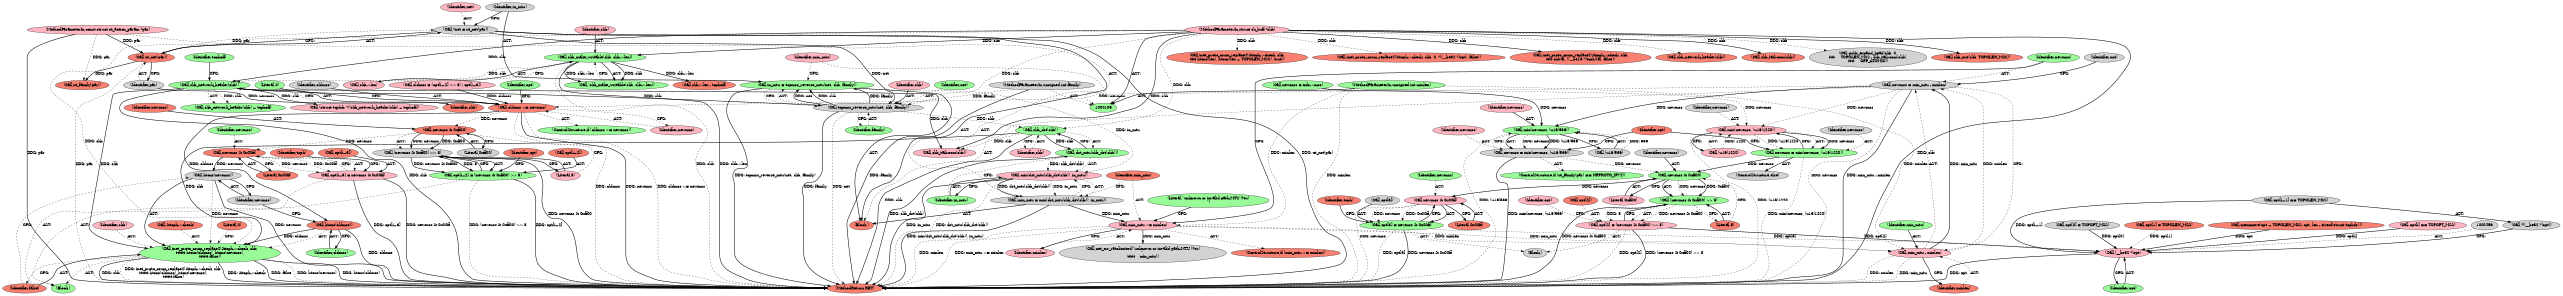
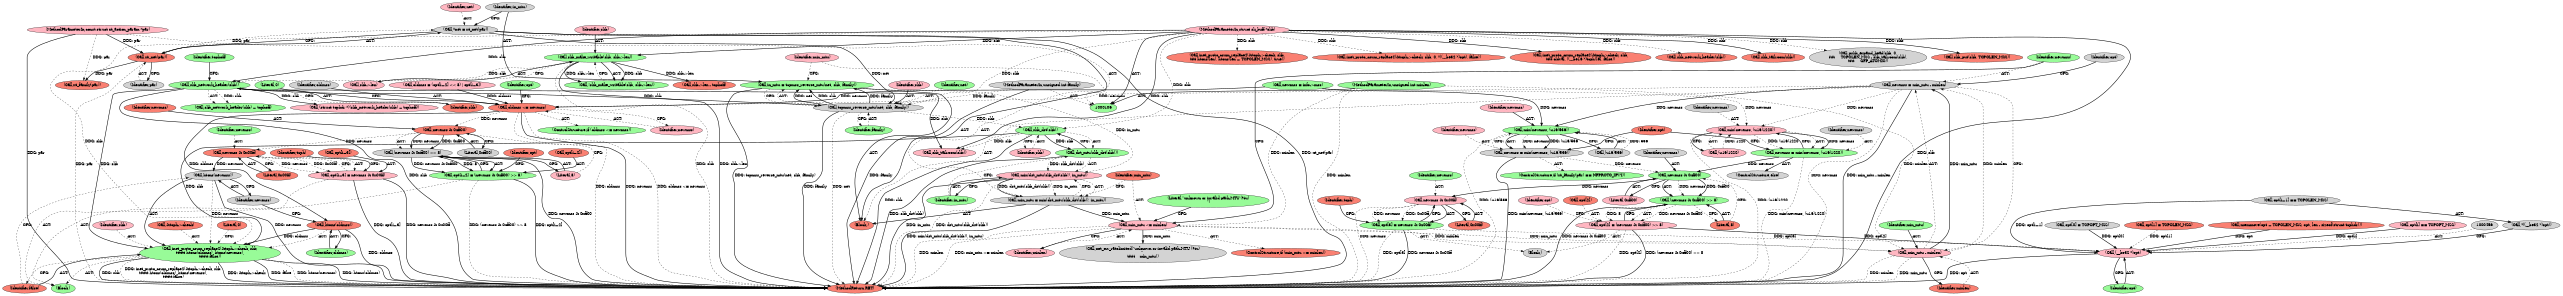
edge "(Identifier,par)" -> "(Call,oldmss <= newmss)": now "(Call,newmss = info->mss)" -> "(Call,oldmss <= newmss)"
node "(Call,opt[3])": removed
